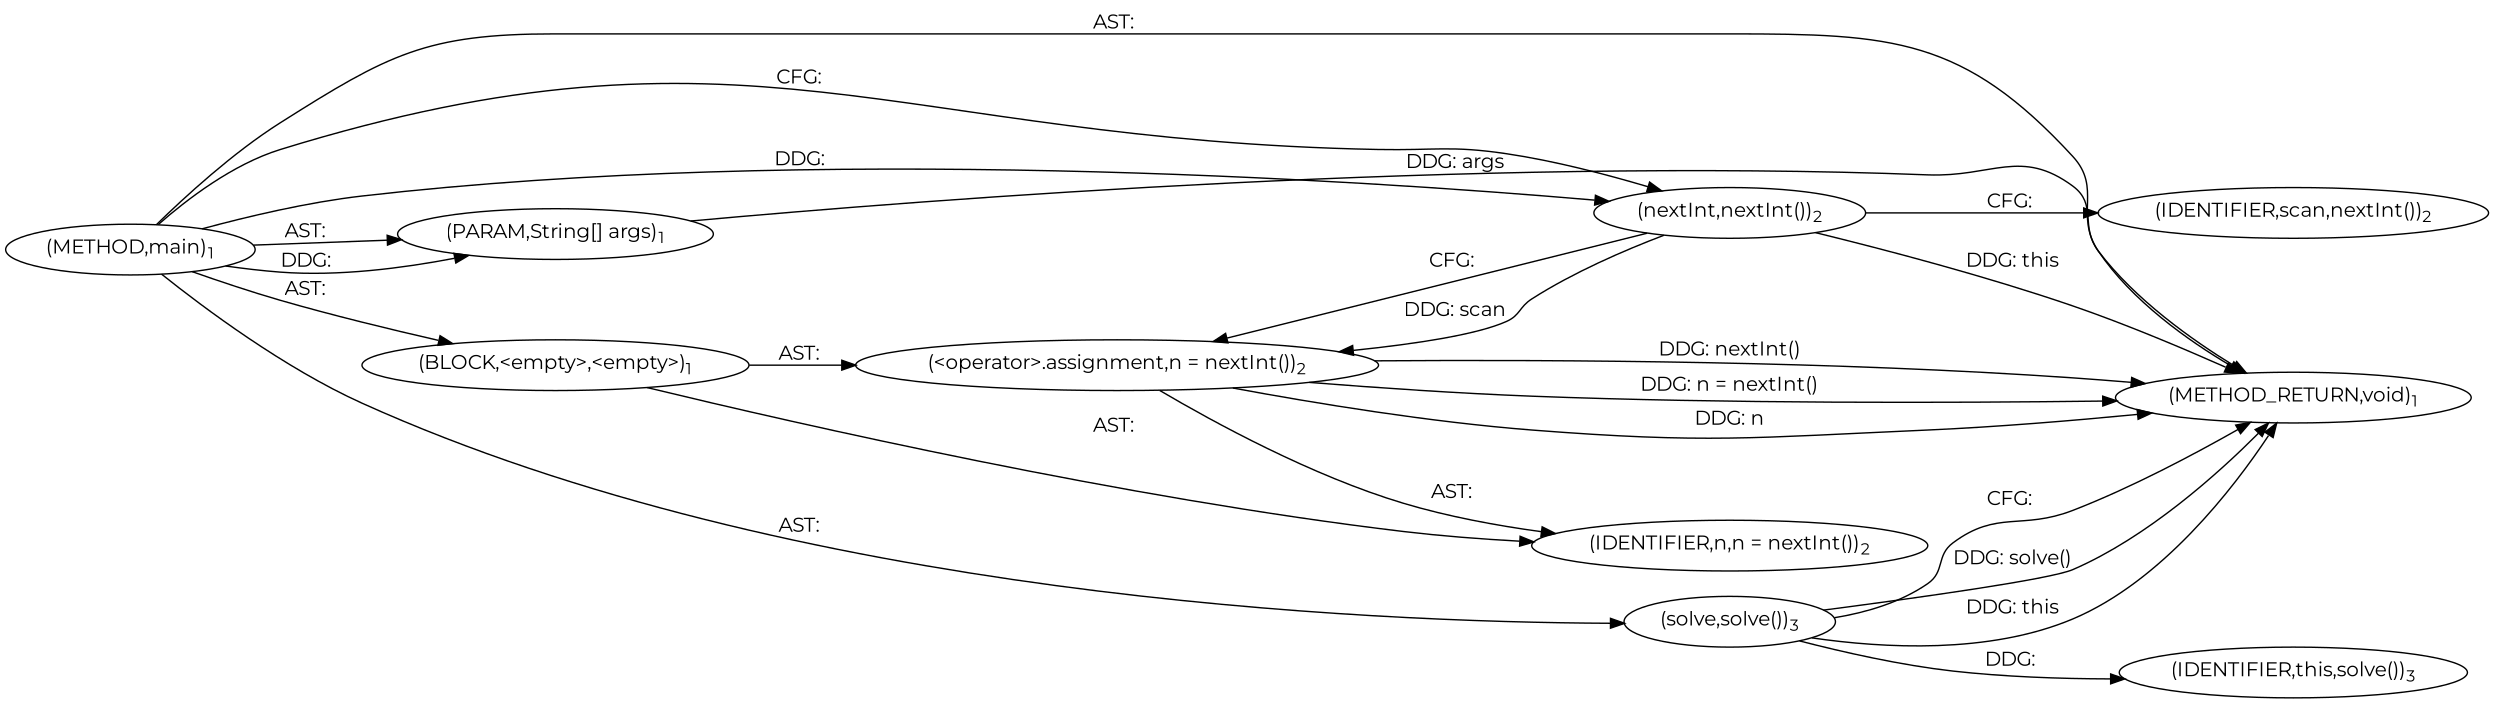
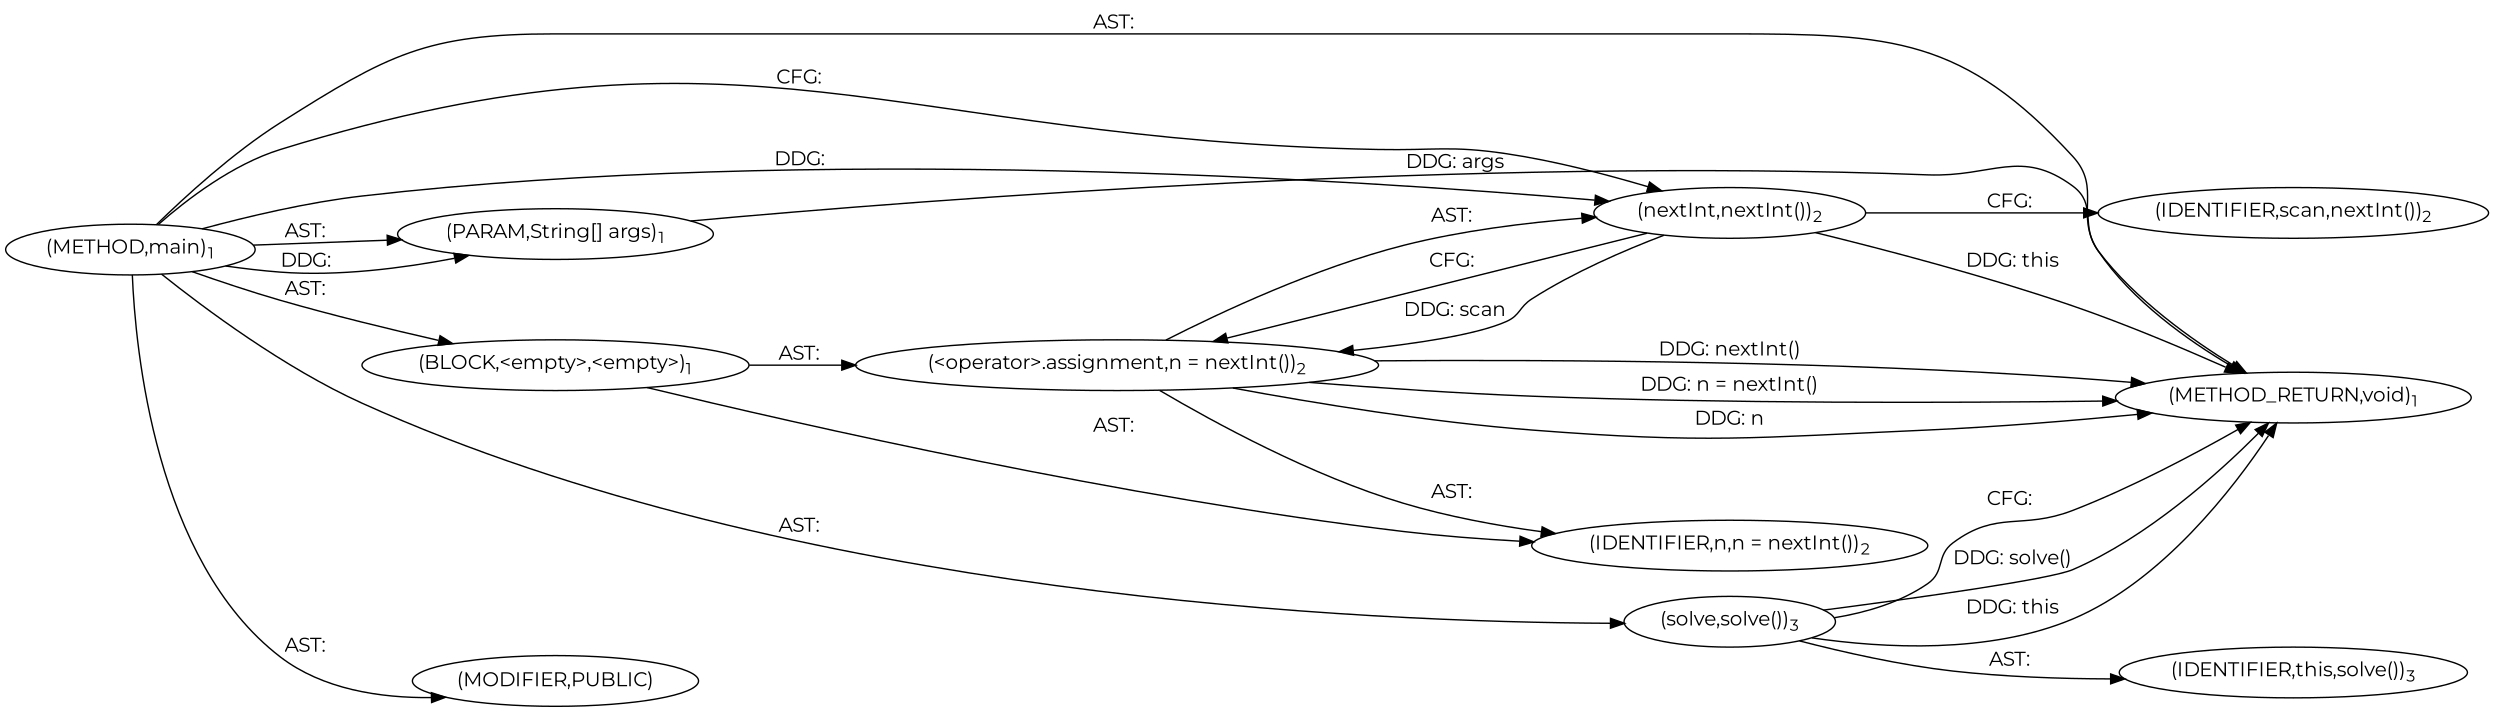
edge "(<operator>.assignment,n = nextInt())" -> "(nextInt,nextInt())": added, label "AST:"
edge "(solve,solve())" -> "(IDENTIFIER,this,solve())": label "DDG: " -> "AST: "
node "(MODIFIER,PUBLIC)": added
